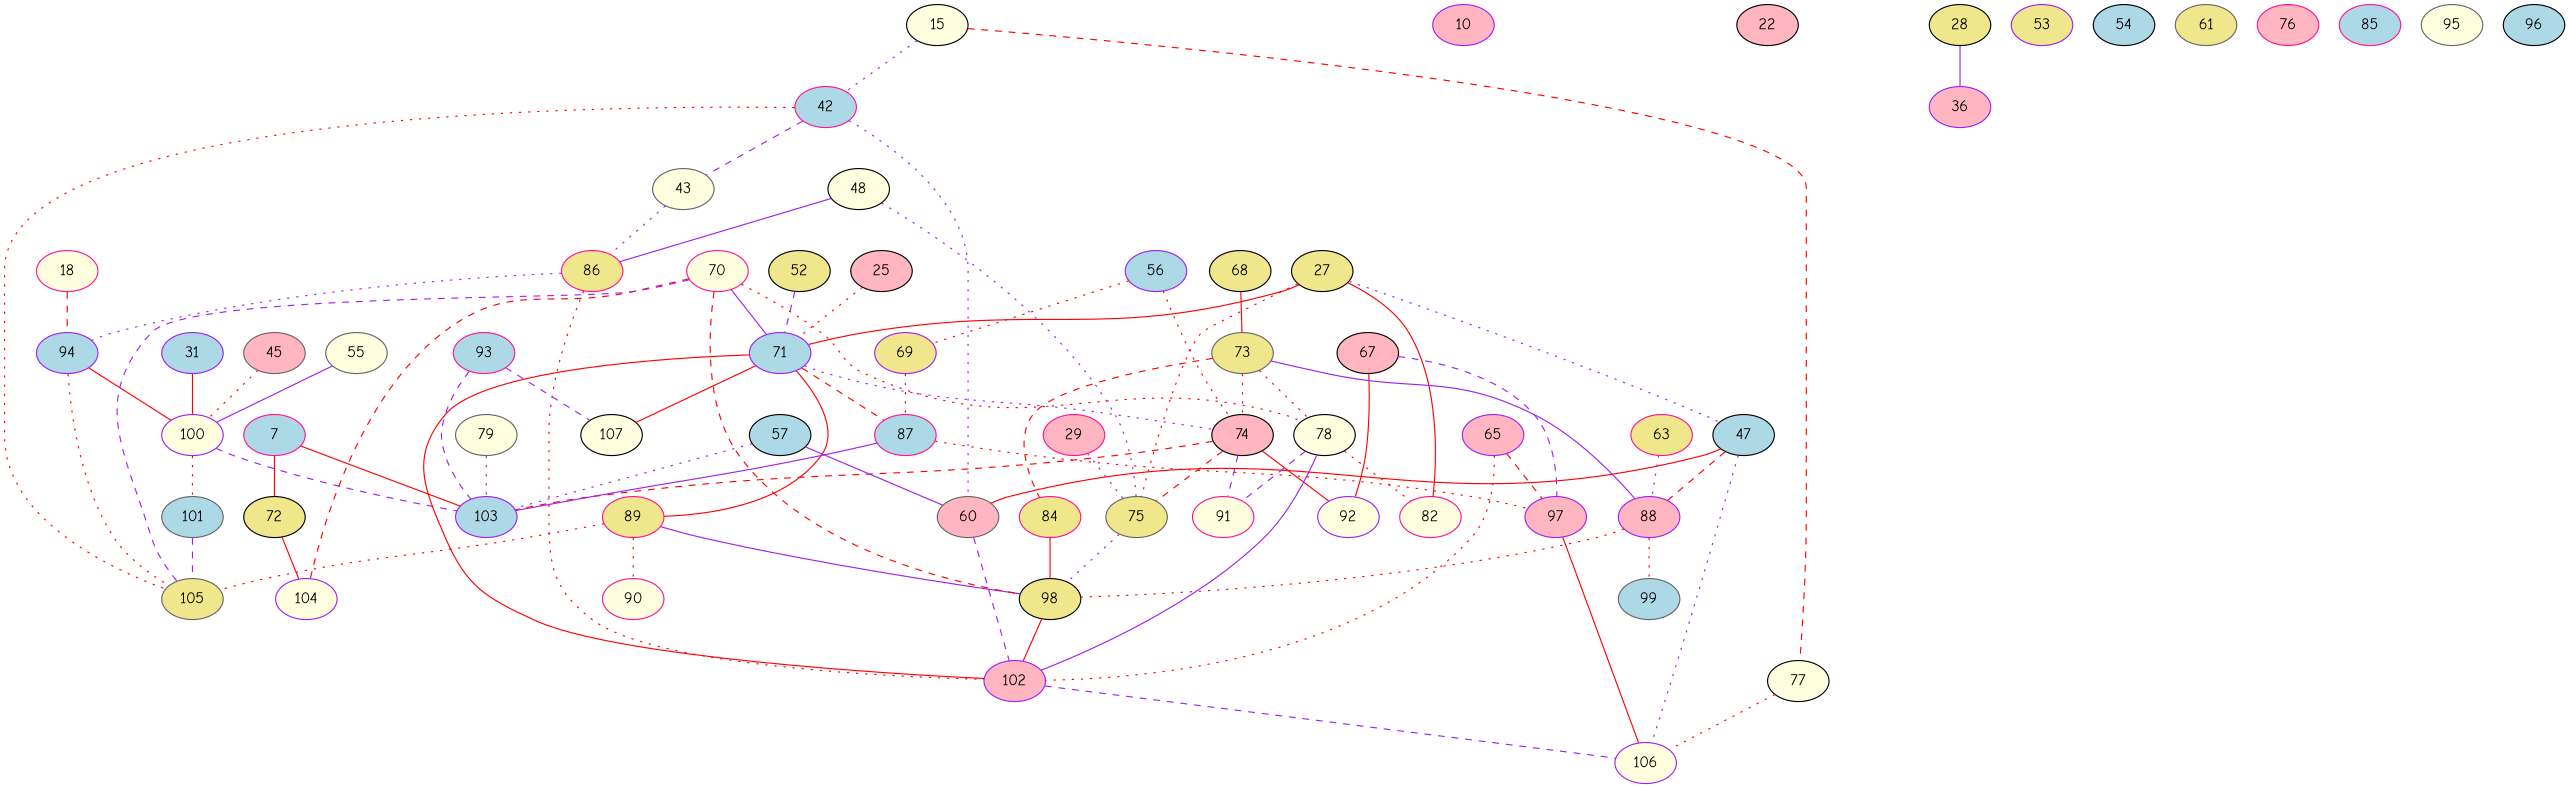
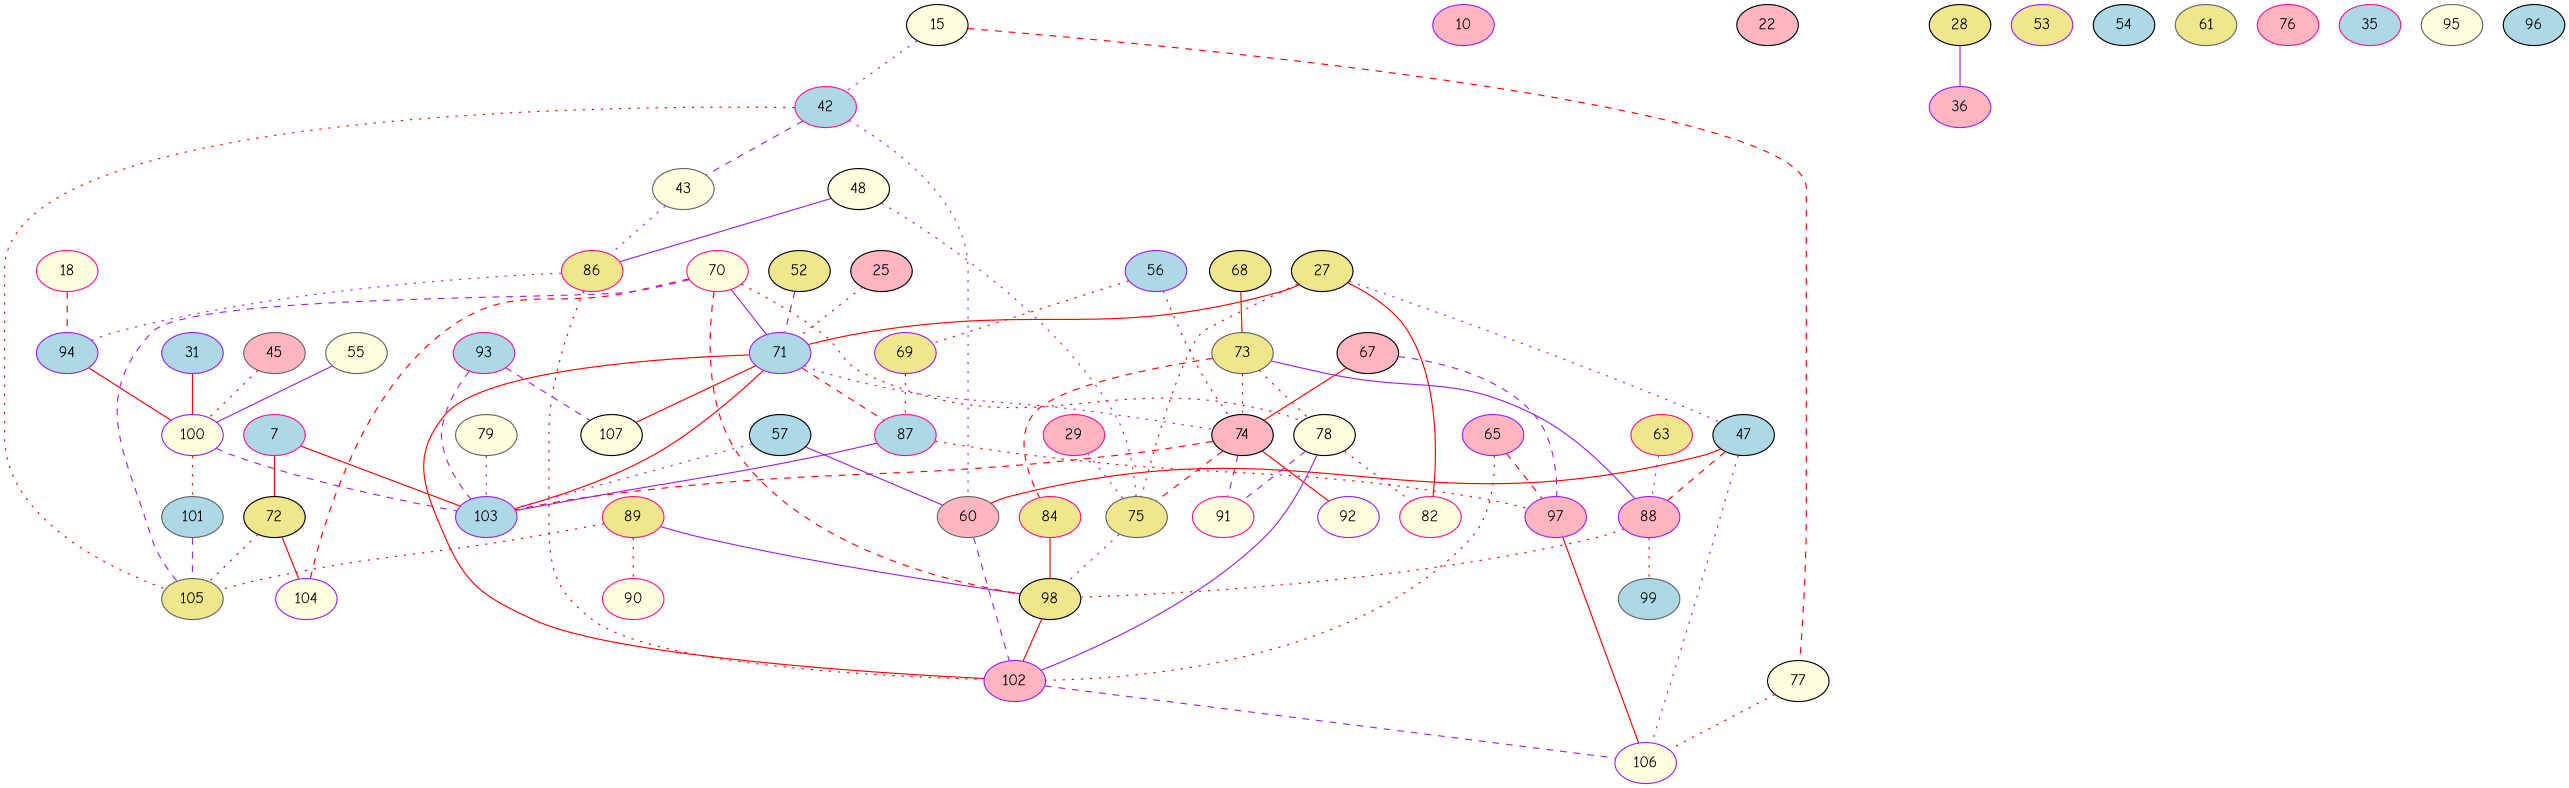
node "85": label "85" -> "35"
edge "67" -- "92": now "67" -- "74"
edge "71" -- "89": now "71" -- "103"
edge "94" -- "105": now "72" -- "105"
